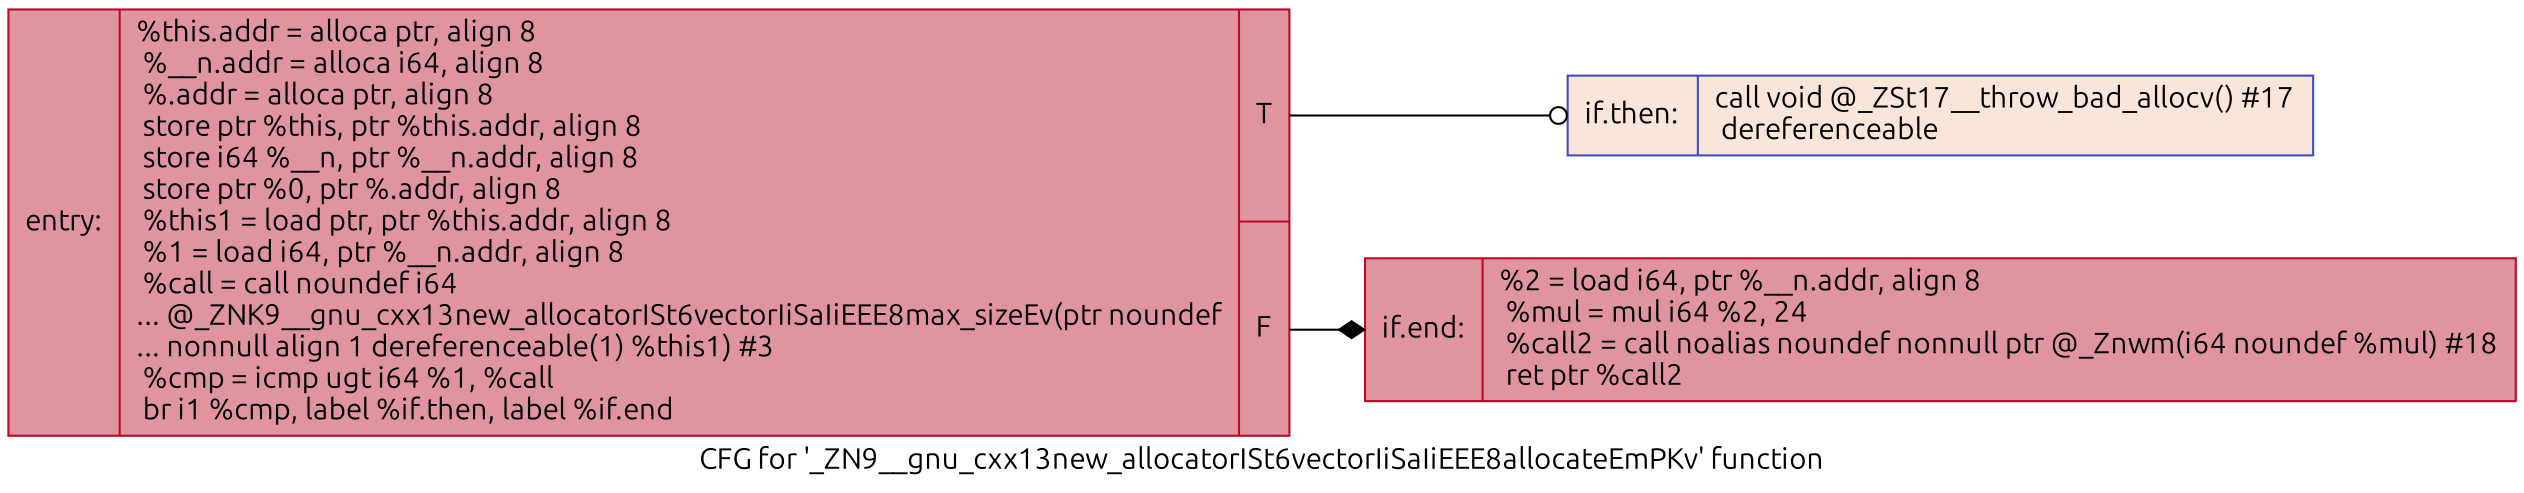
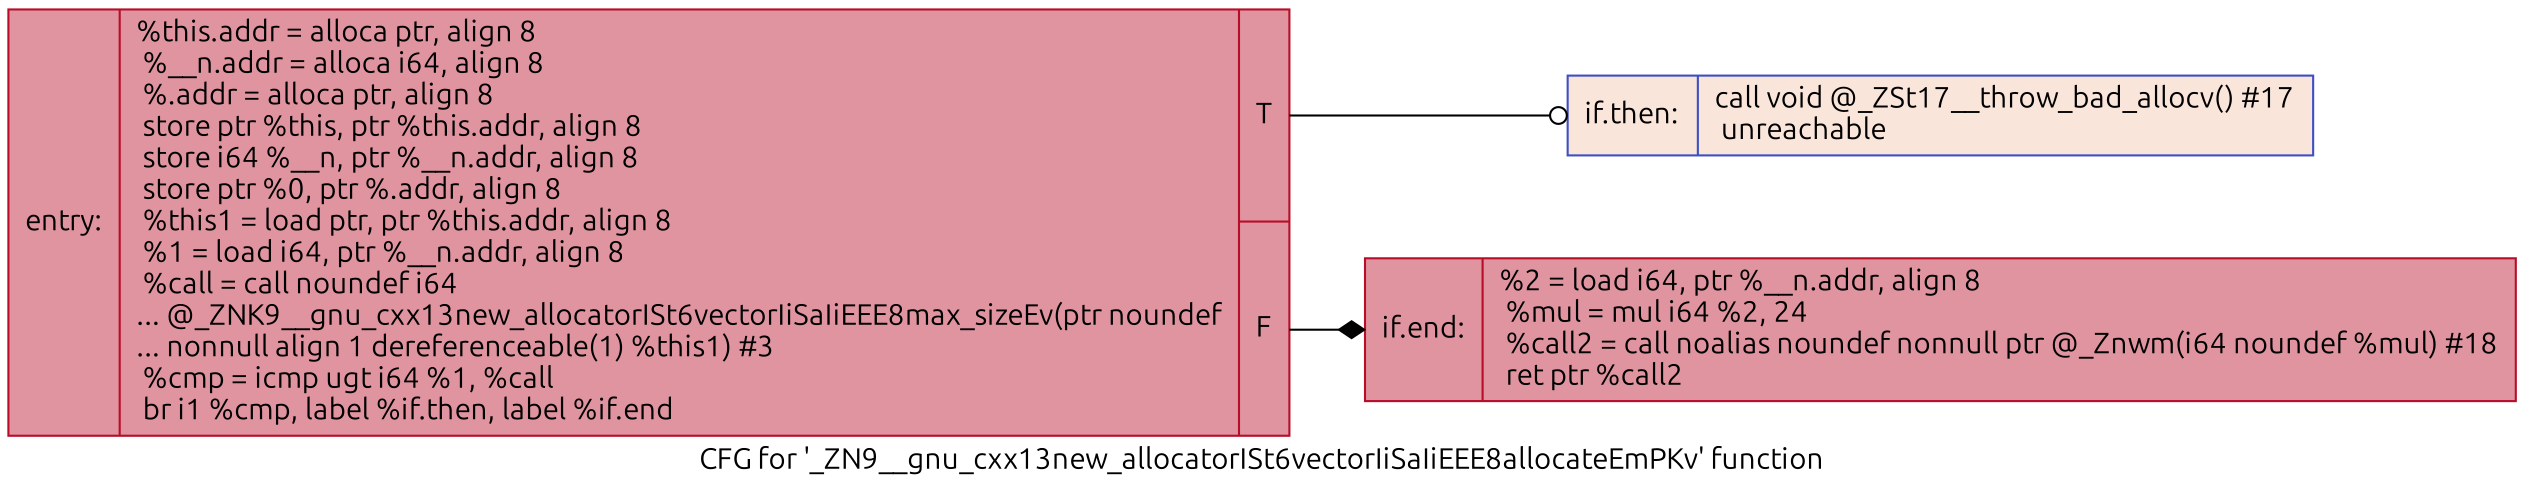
node "if.then:": text "dereferenceable" -> "unreachable"
